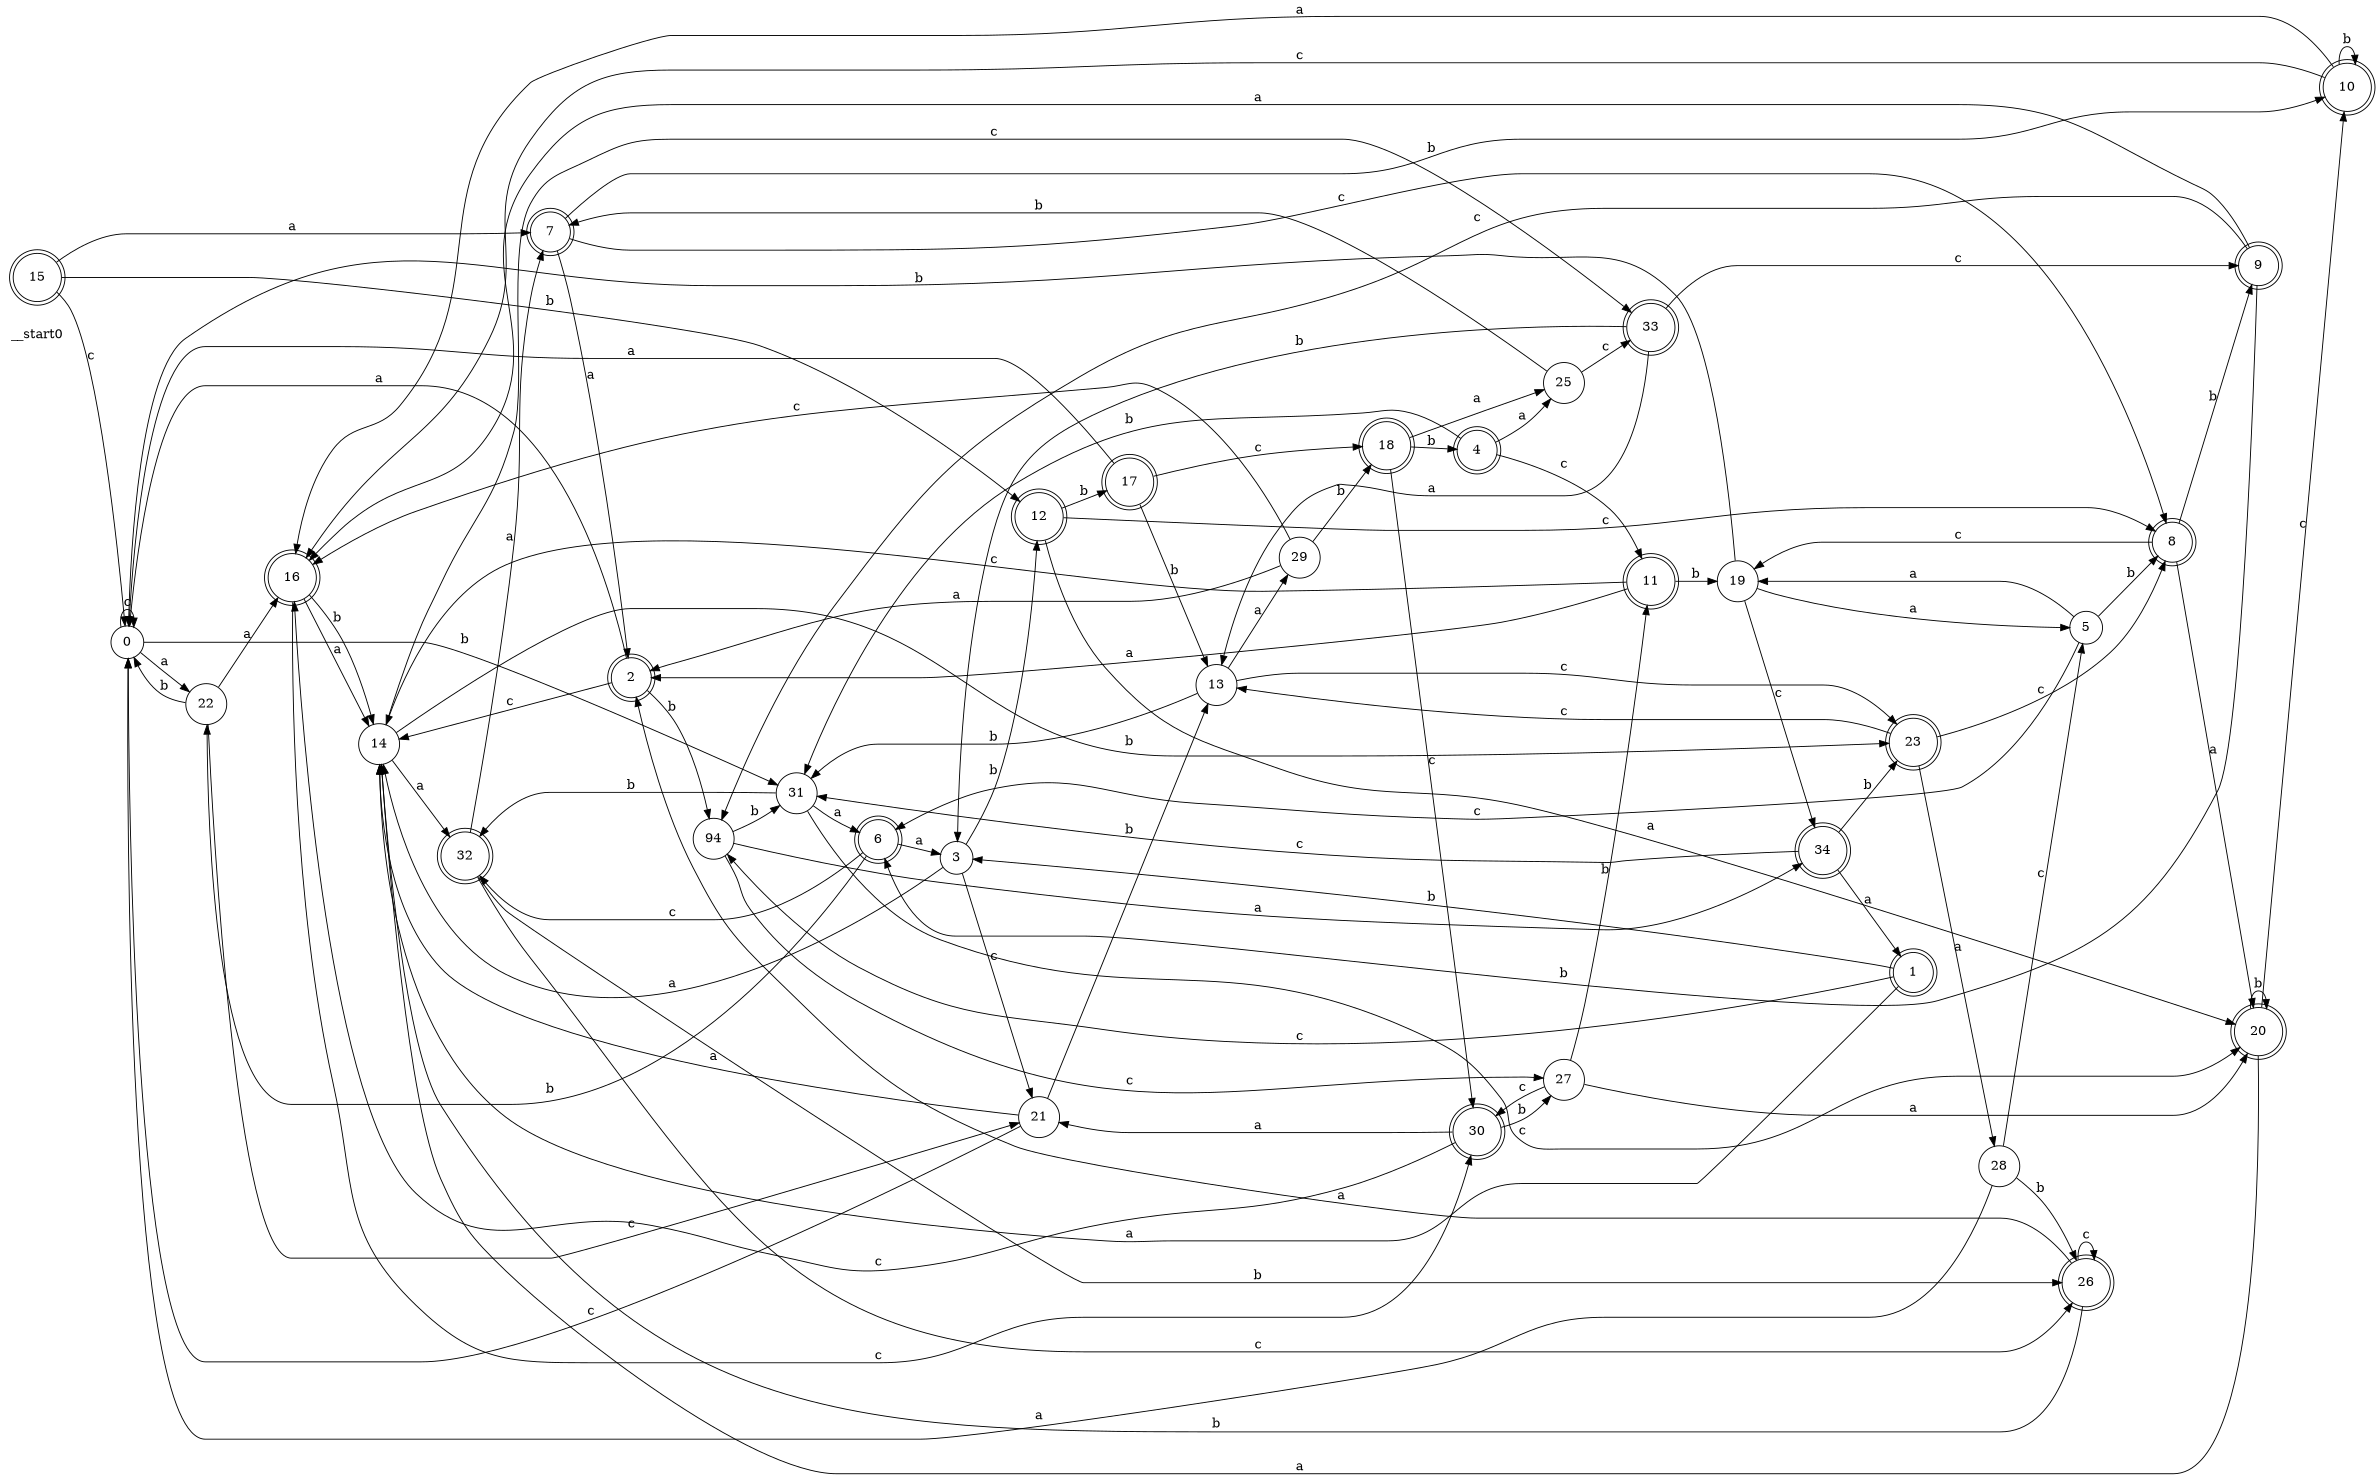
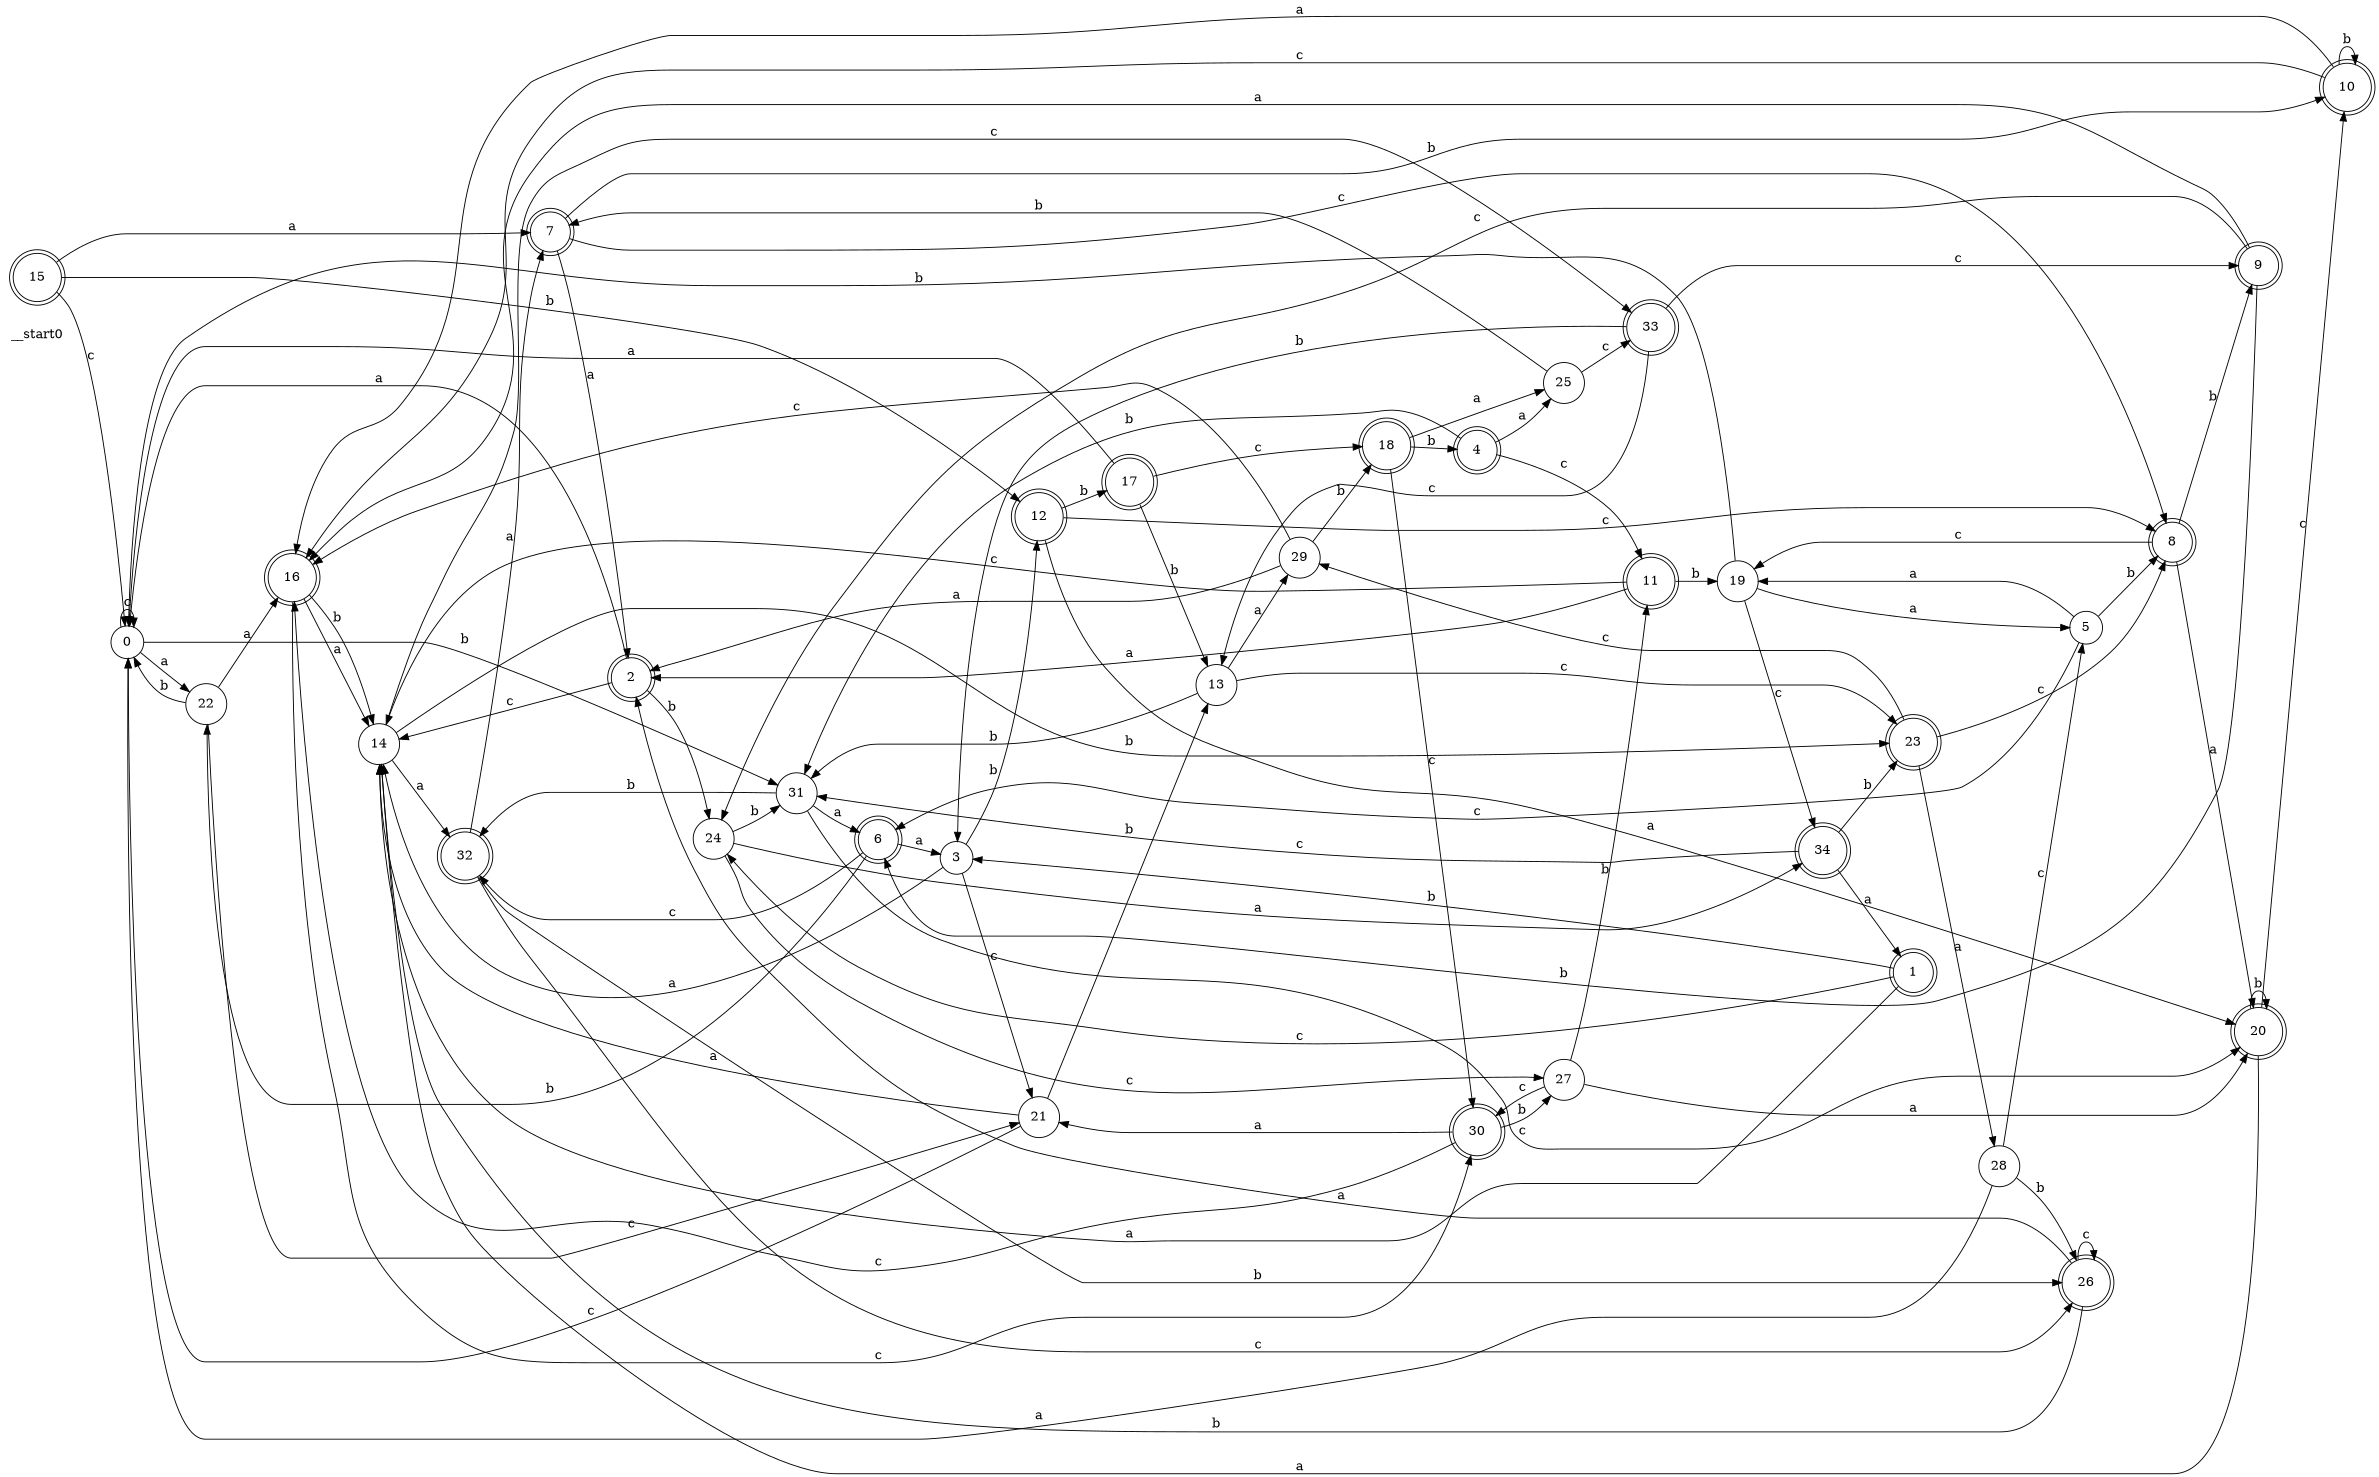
edge "33" -> "13": label "a" -> "c"
edge "23" -> "13": now "23" -> "29"
node "94": label "94" -> "24"
